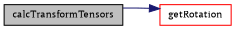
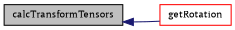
edge "calcTransformTensors" -> "getRotation": reversed
